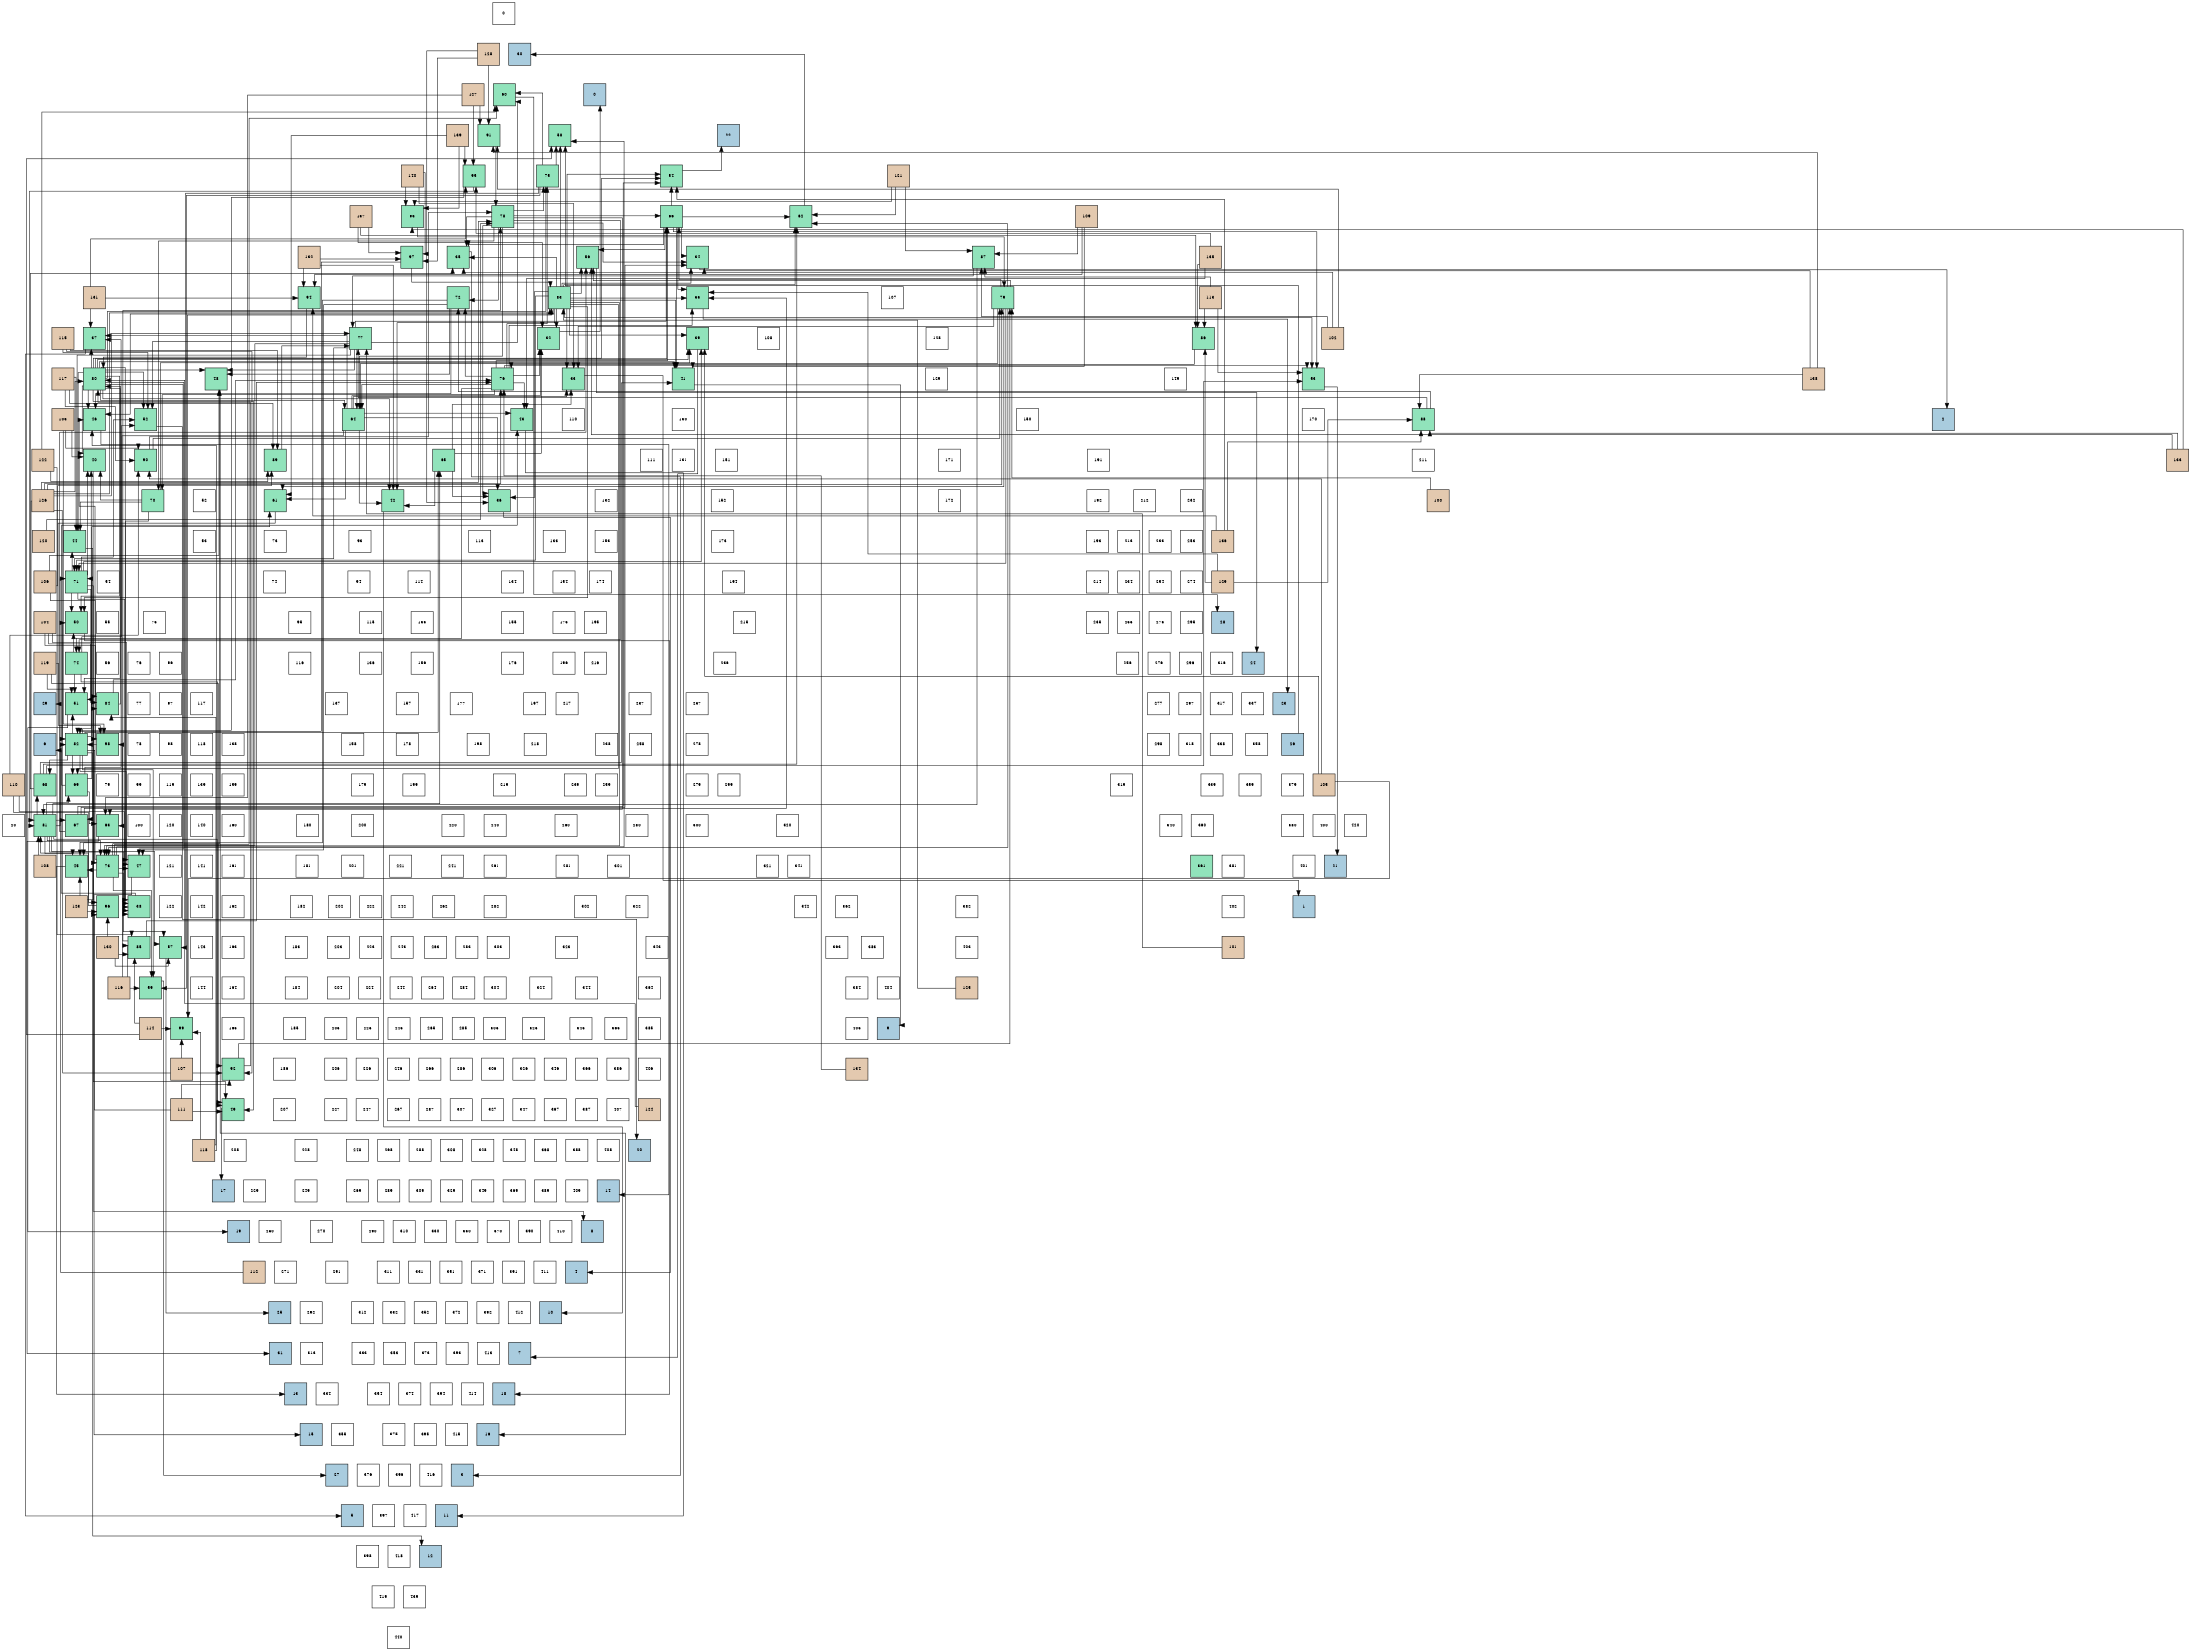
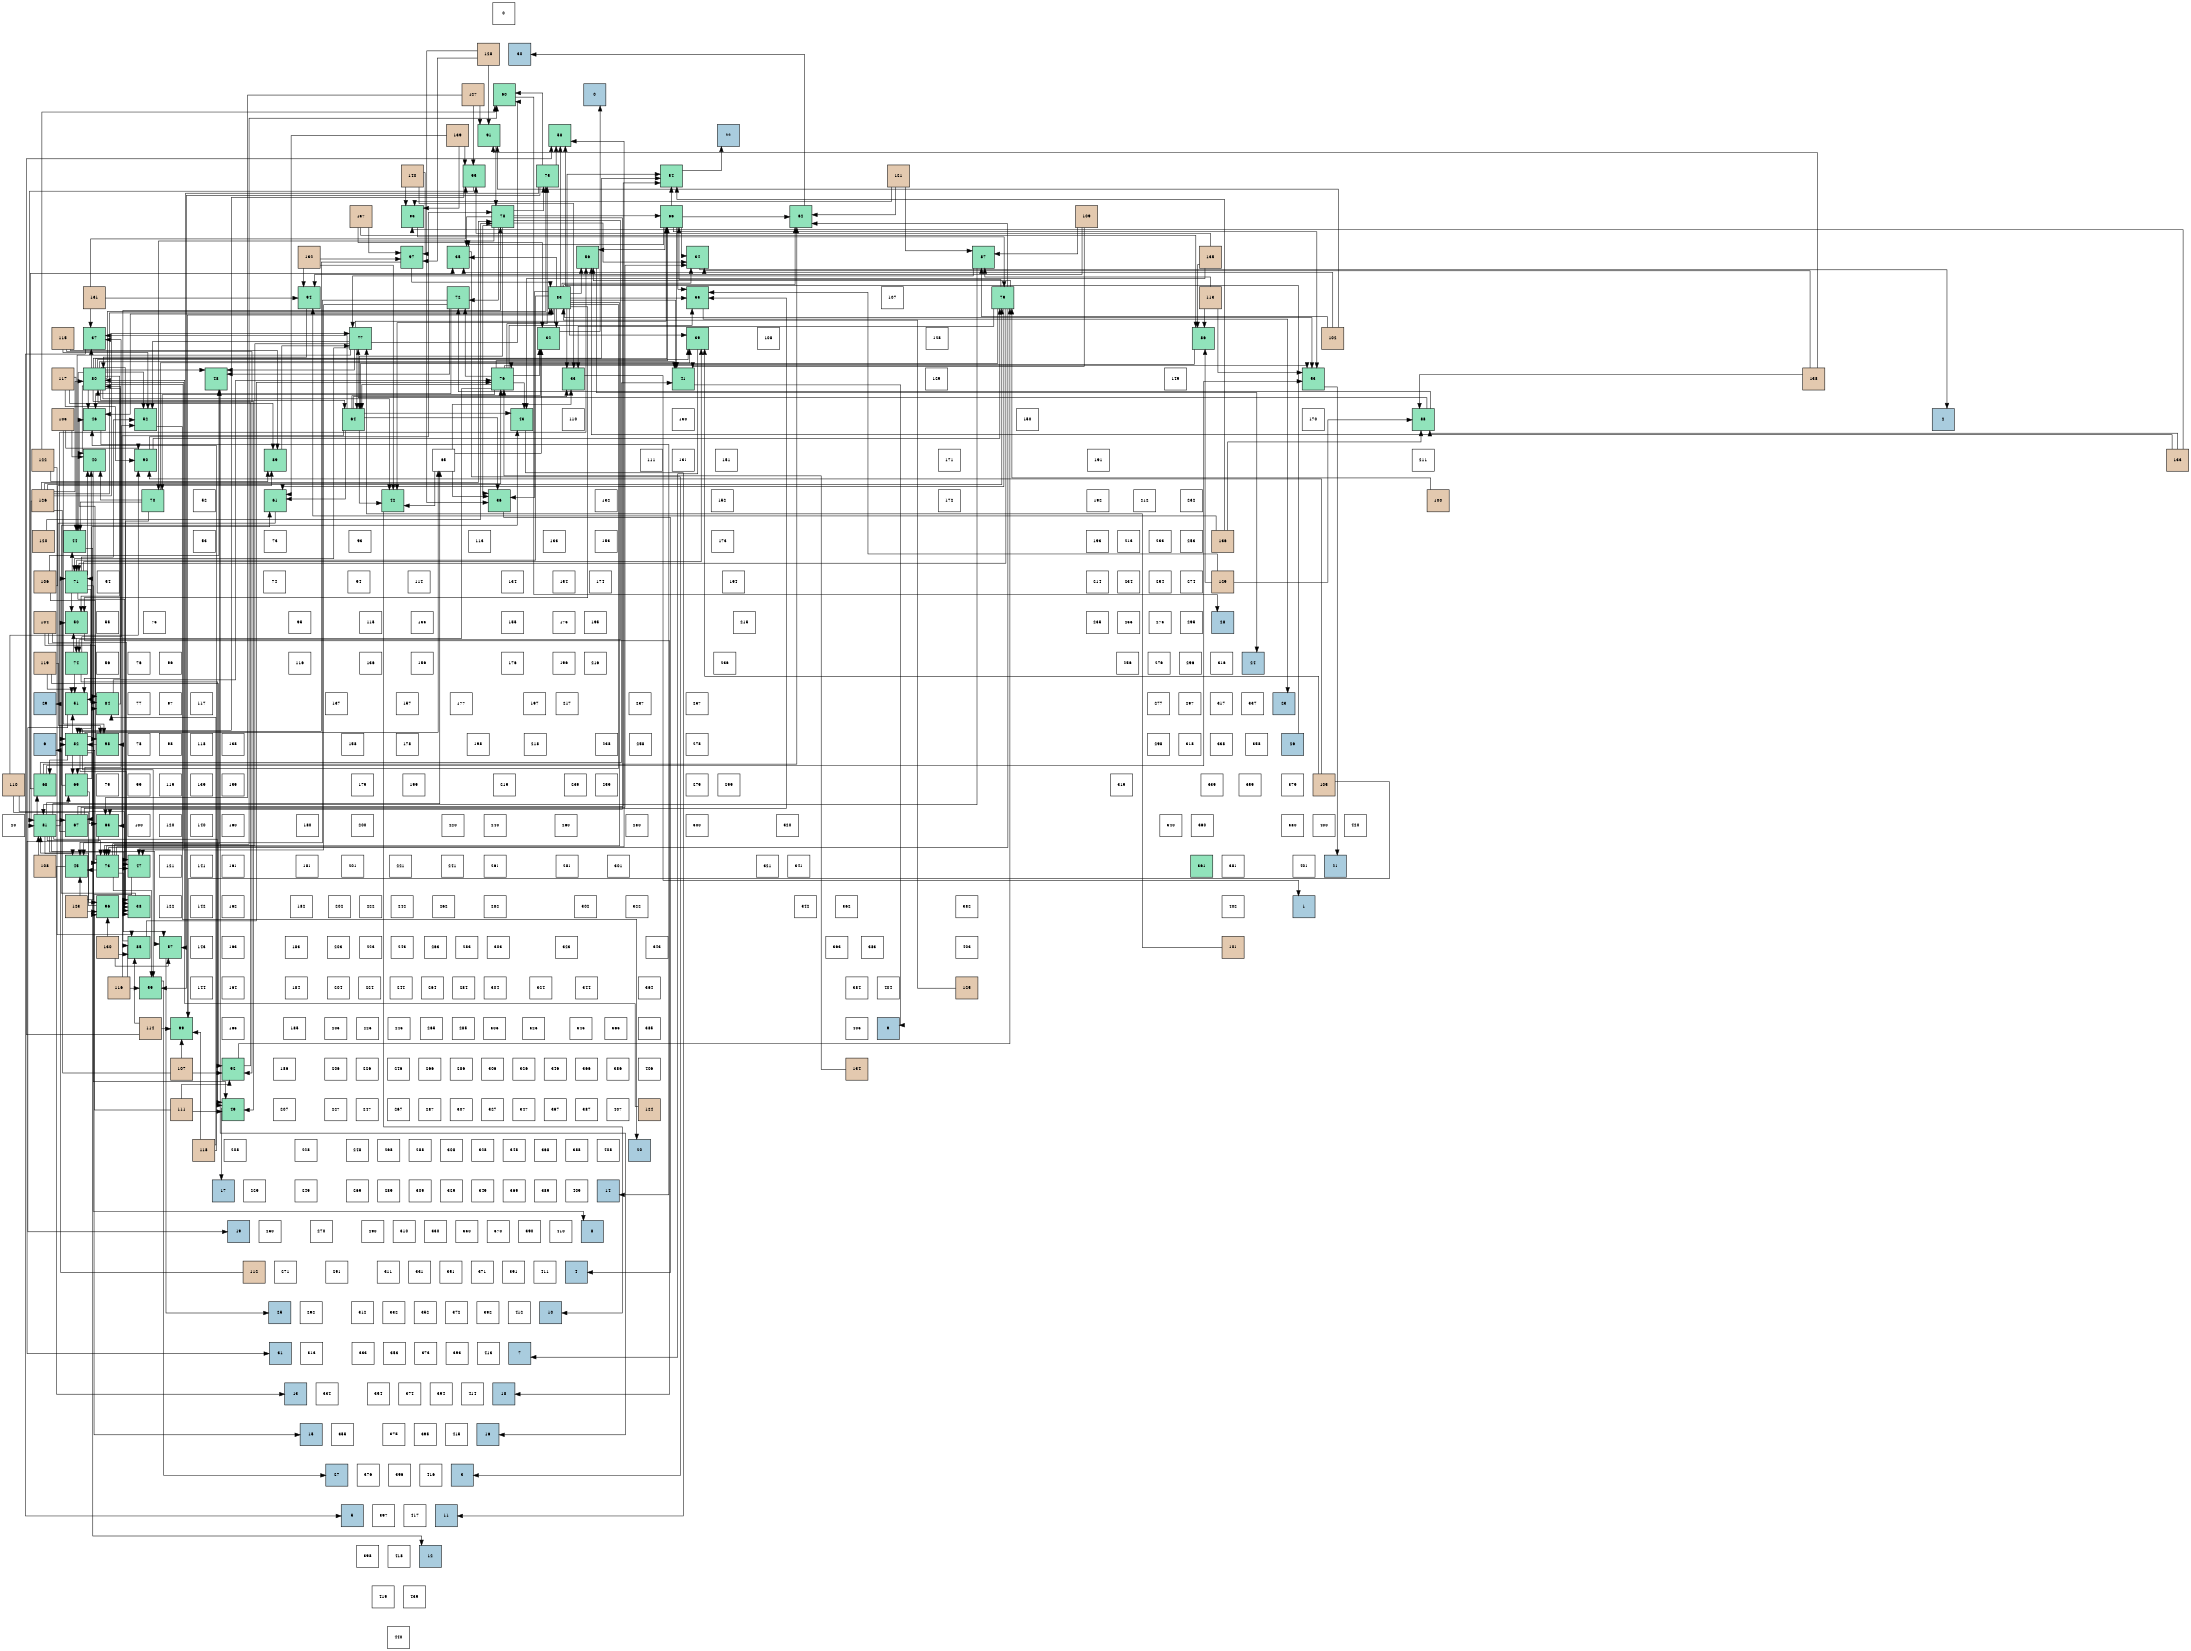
node "65": fillcolor #91e3bb -> #ffffff
